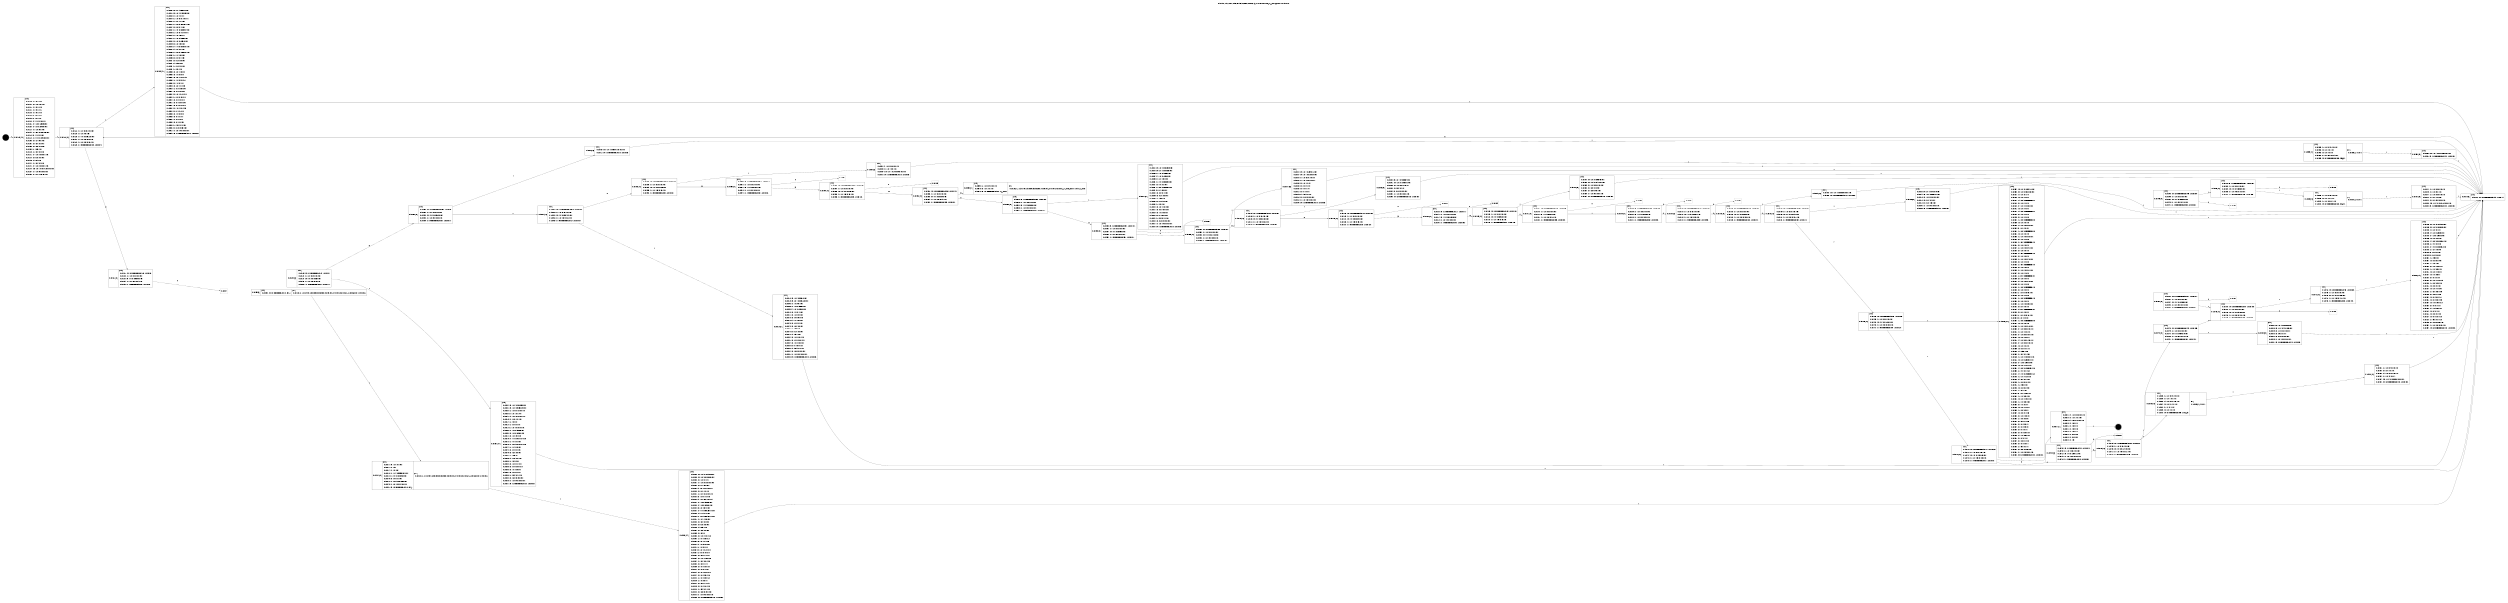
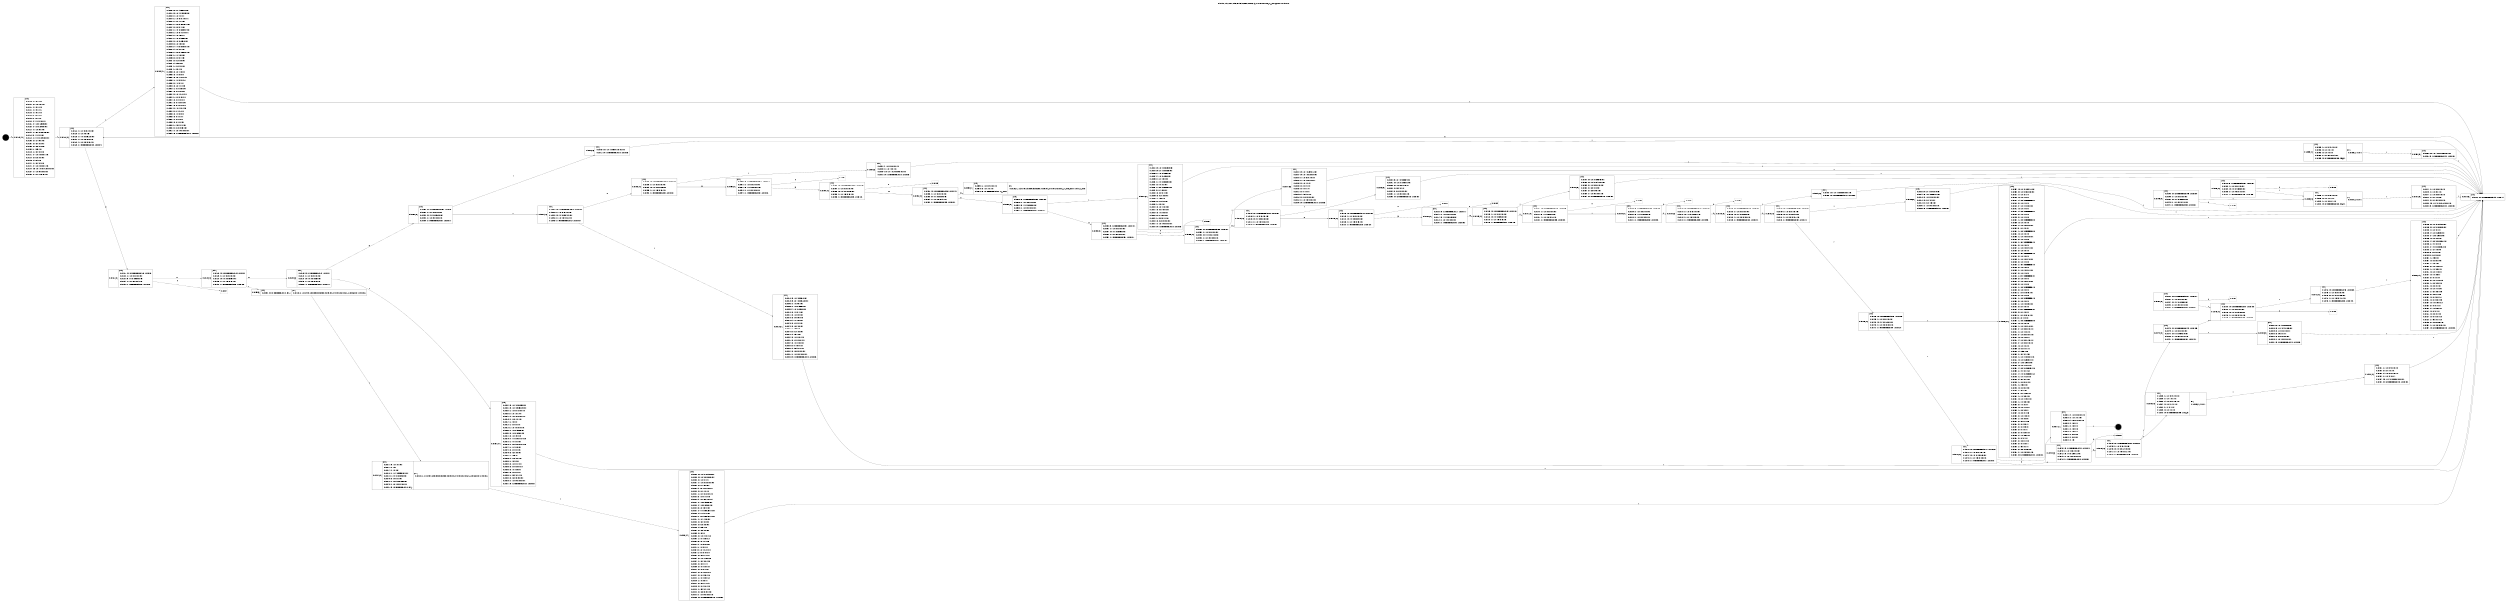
edge "0x4017e0 [28]" -> "0x4017fc [28]": now "0x4017e0 [28]" -> "0x401a0e [19]"
node "0x4014d0 [28]": added
